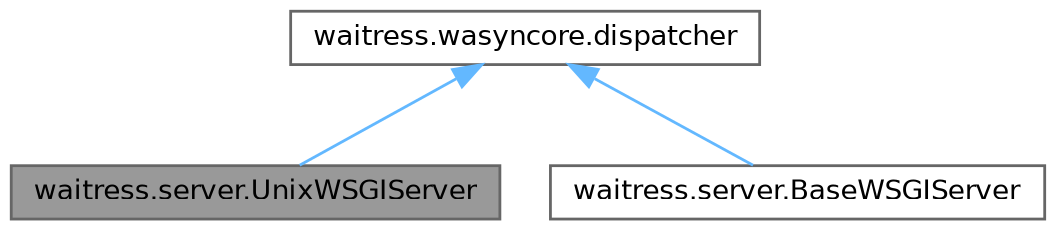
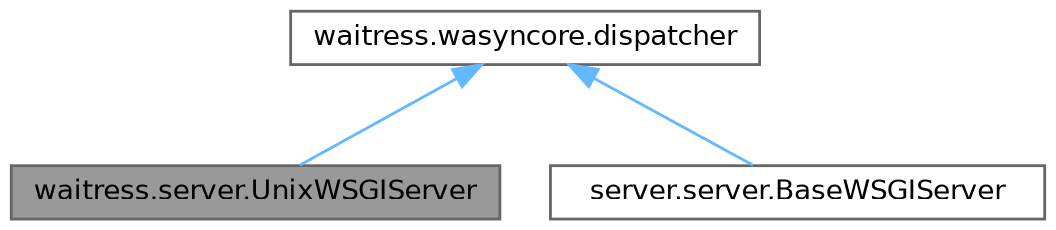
node "waitress.server.BaseWSGIServer": label "waitress.server.BaseWSGIServer" -> "server.server.BaseWSGIServer"
